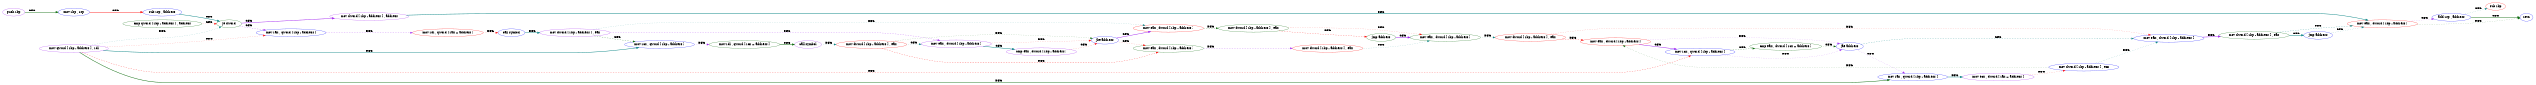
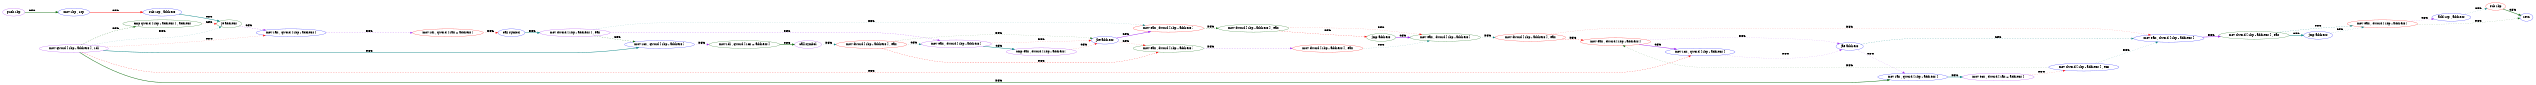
node "mov dword [ rbp - address ] , address": removed
edge "add rsp , address" -> "retn": now "sub rbp" -> "retn"
node "je dword": label "je dword" -> "je address"
edge "mov qword [ rbp - address ] , rdi" -> "cmp qword [ rbp - address ] , address": added, label "CFG"
node "cmp eax , dword [ rcx + address ]": removed
